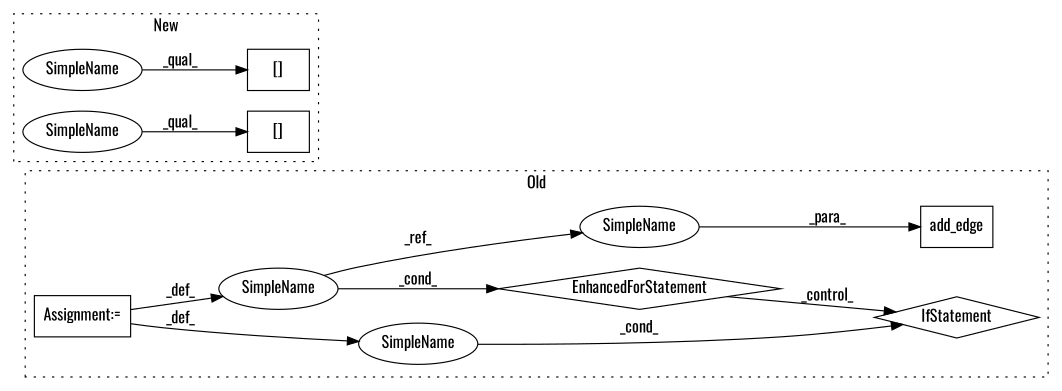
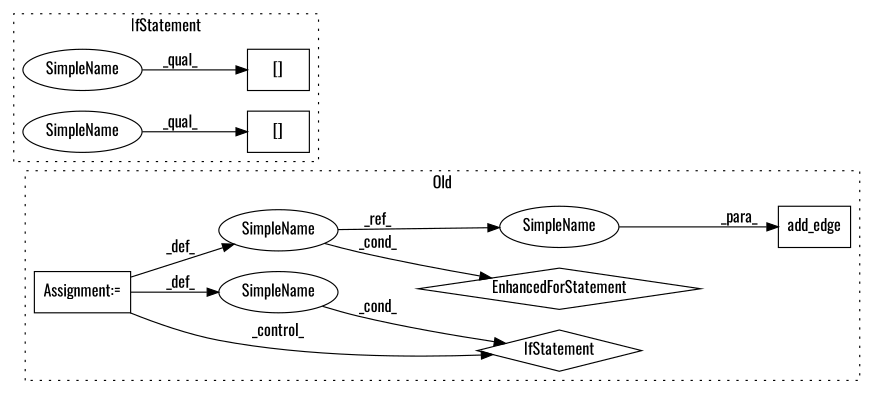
cluster "New": label "New" -> "IfStatement"
edge "EnhancedForStatement" -> "IfStatement": now "Assignment:=" -> "IfStatement"
